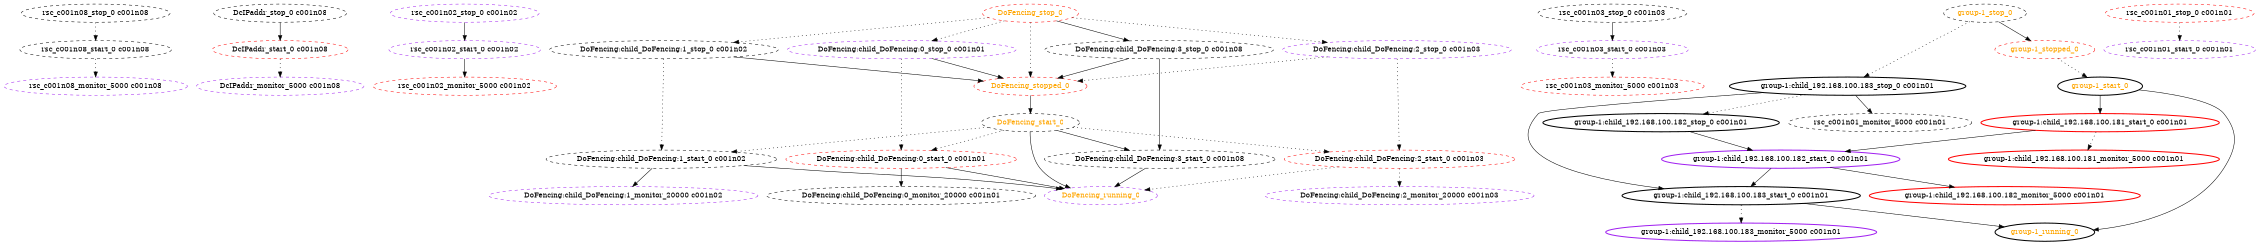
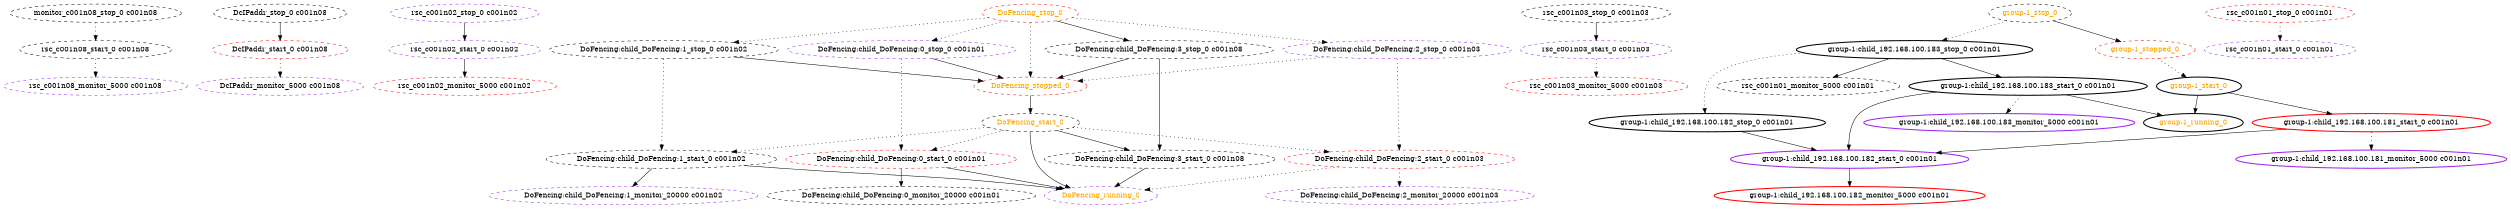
node "rsc_c001n08_stop_0 c001n08": label "rsc_c001n08_stop_0 c001n08" -> "monitor_c001n08_stop_0 c001n08"
node "group-1:child_192.168.100.181_monitor_5000 c001n01": color red -> purple
edge "group-1:child_192.168.100.182_start_0 c001n01" -> "group-1:child_192.168.100.183_start_0 c001n01": reversed
